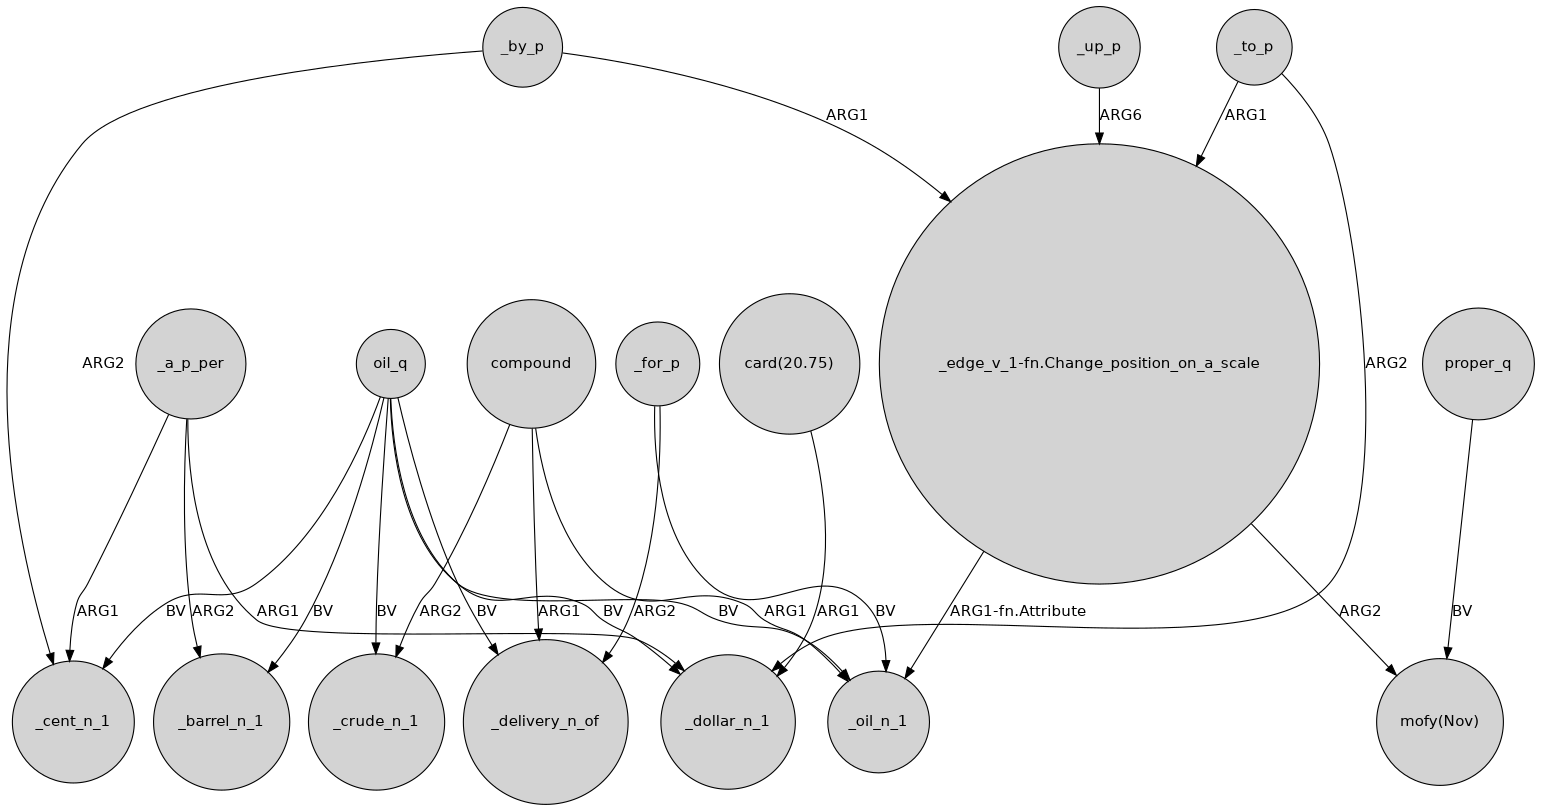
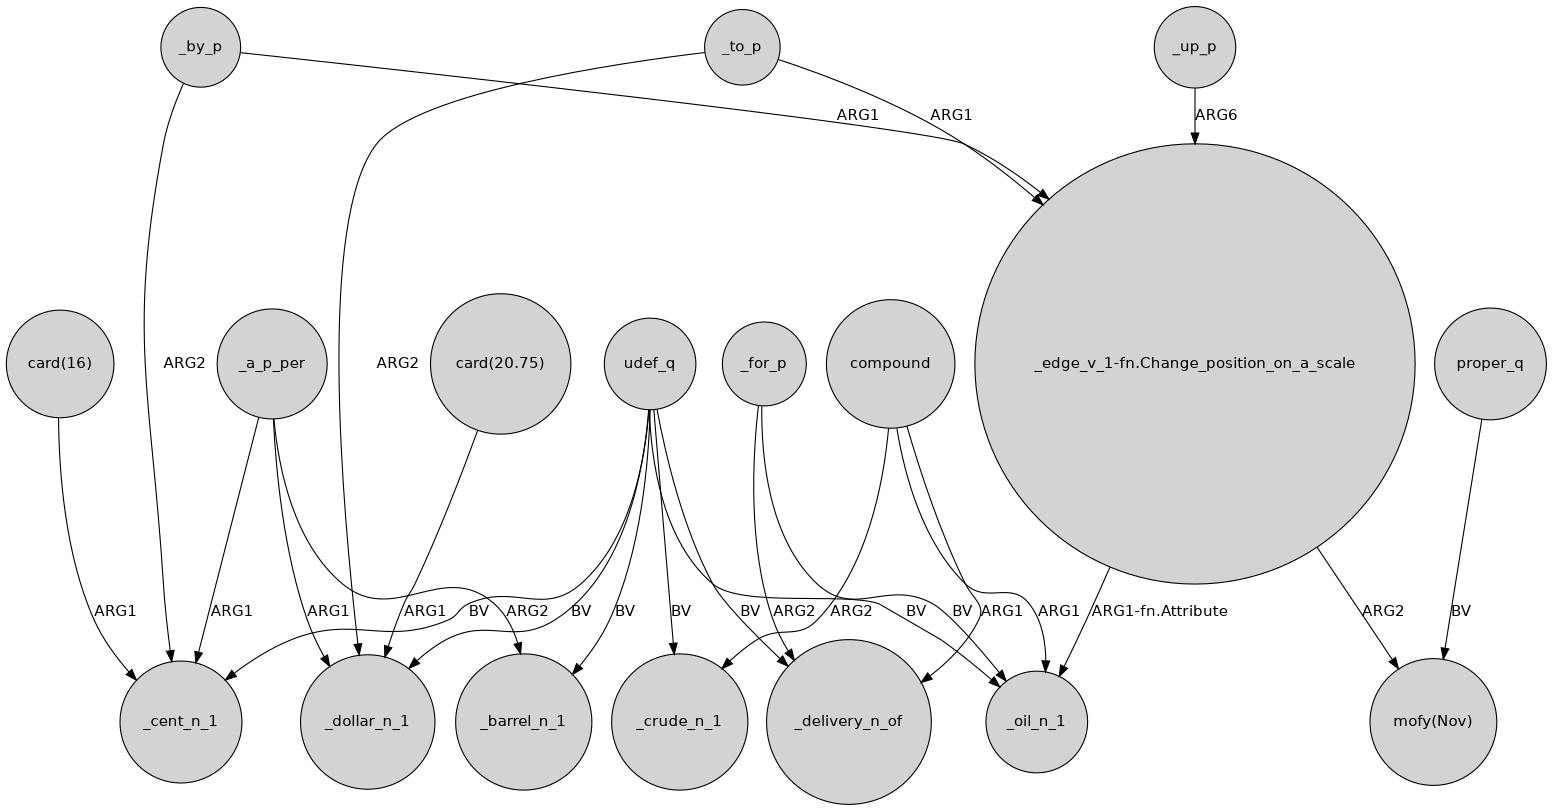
node "card(16)": added
node "oil_q": label "oil_q" -> "udef_q"
